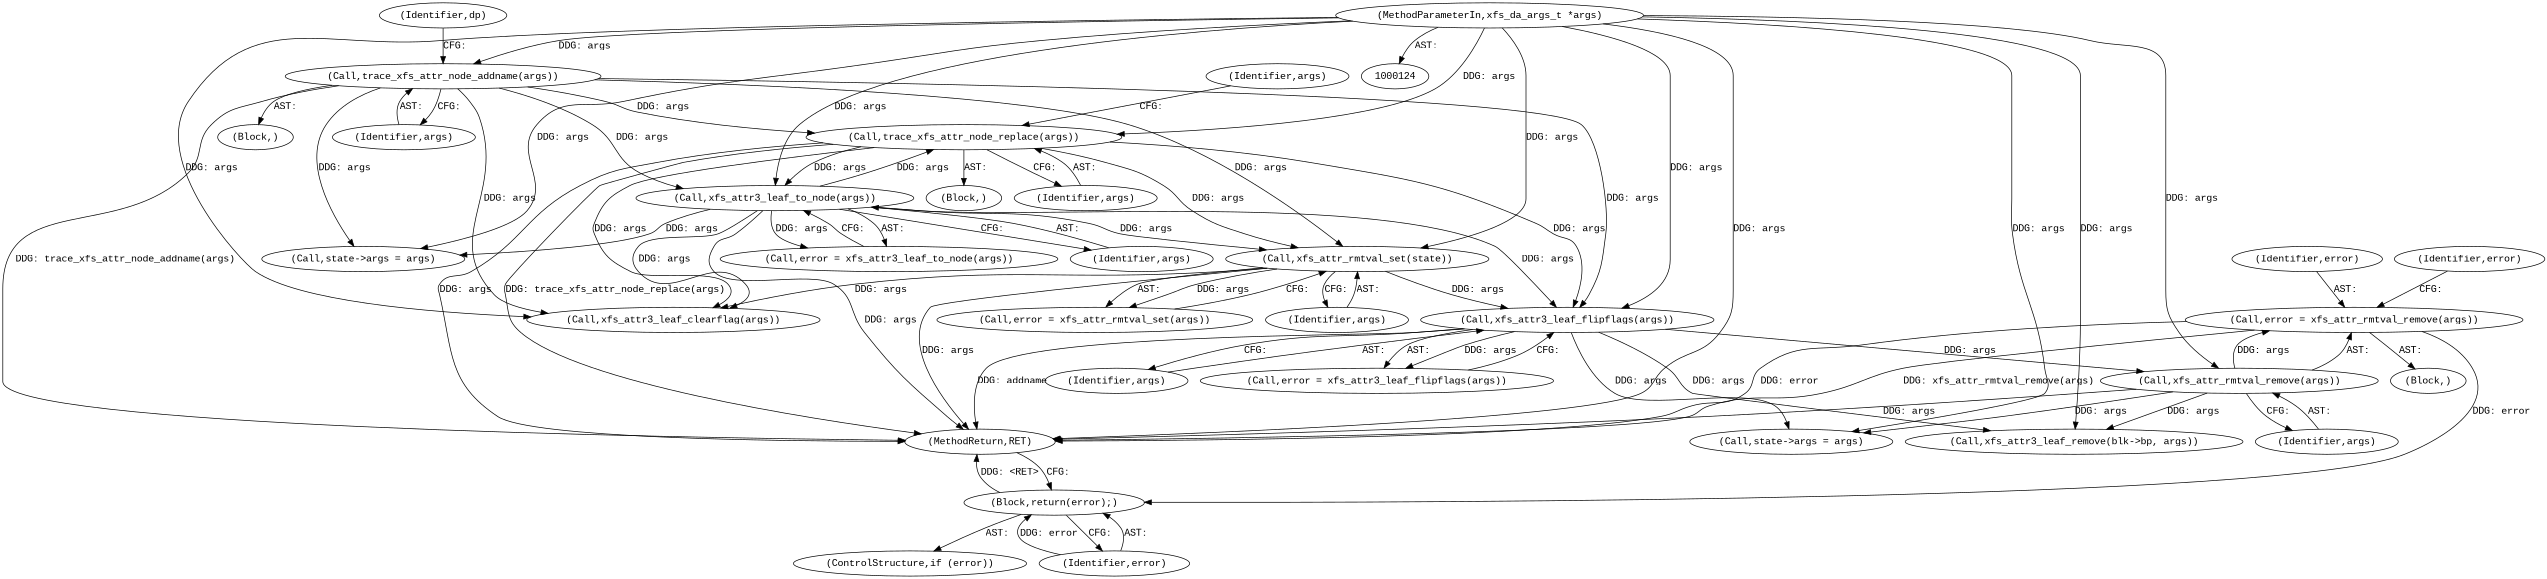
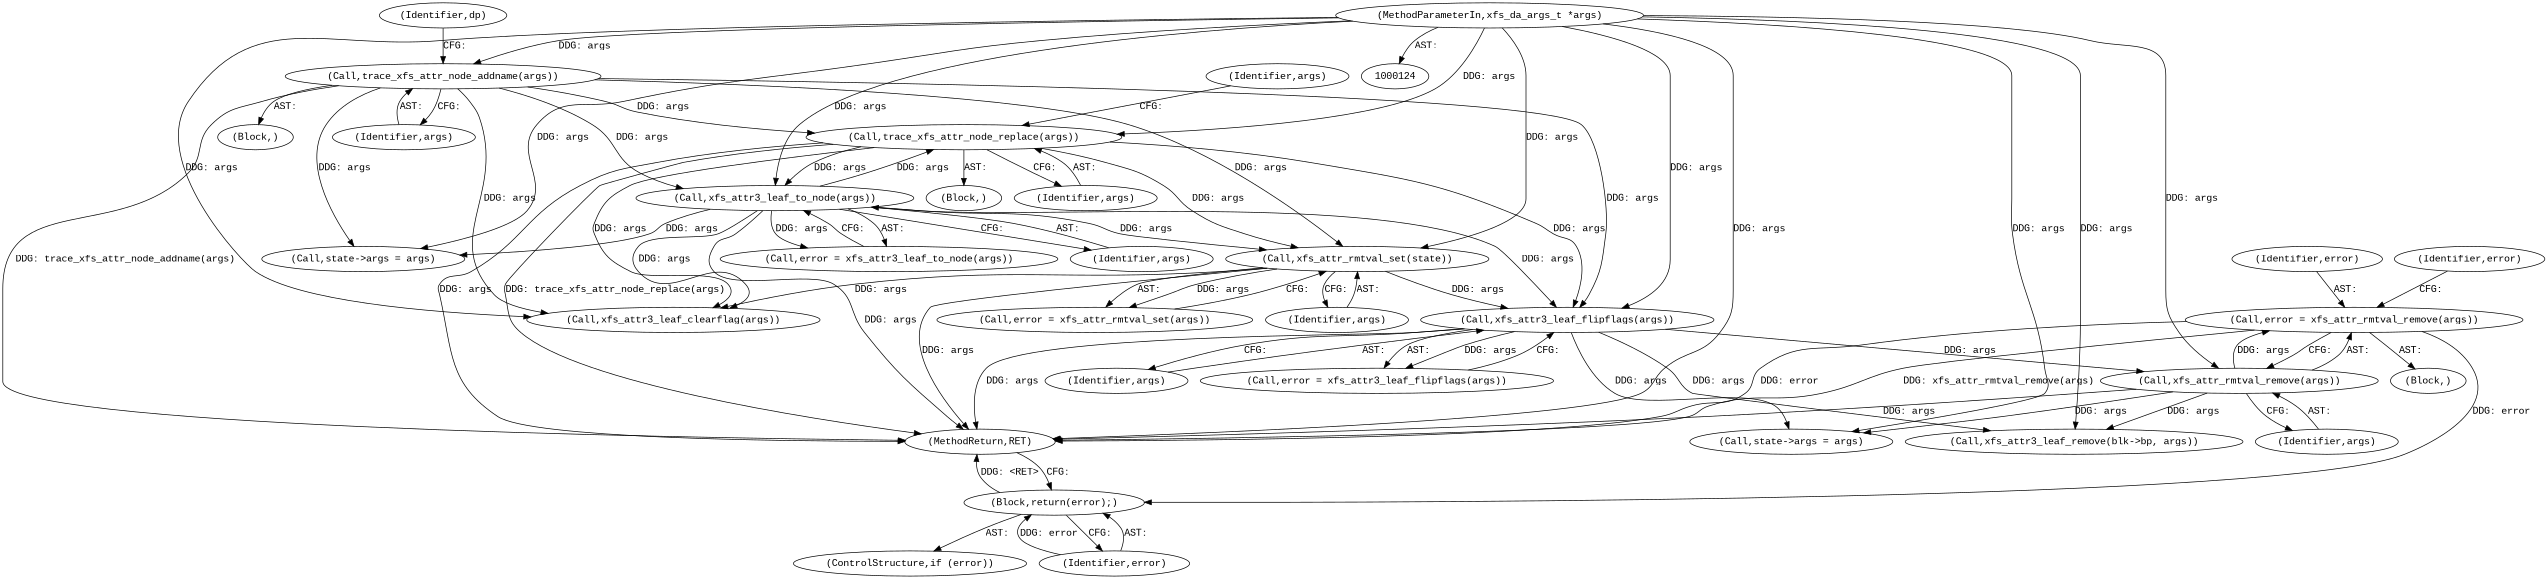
edge "(Call,error = xfs_attr_rmtval_remove(args))" -> "(Call,xfs_attr_rmtval_remove(args))": added, label "CFG:"
edge "(Call,xfs_attr3_leaf_flipflags(args))" -> "(MethodReturn,RET)": label "DDG: addname" -> "DDG: args"
